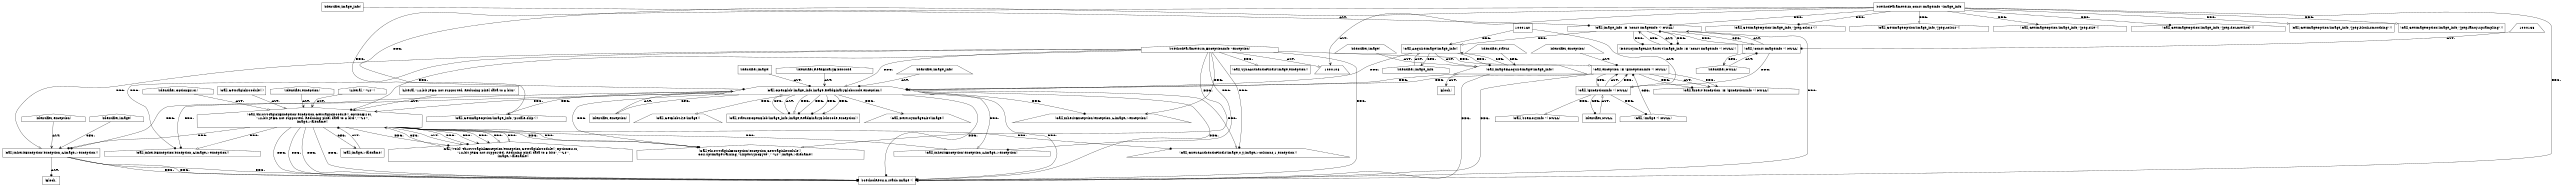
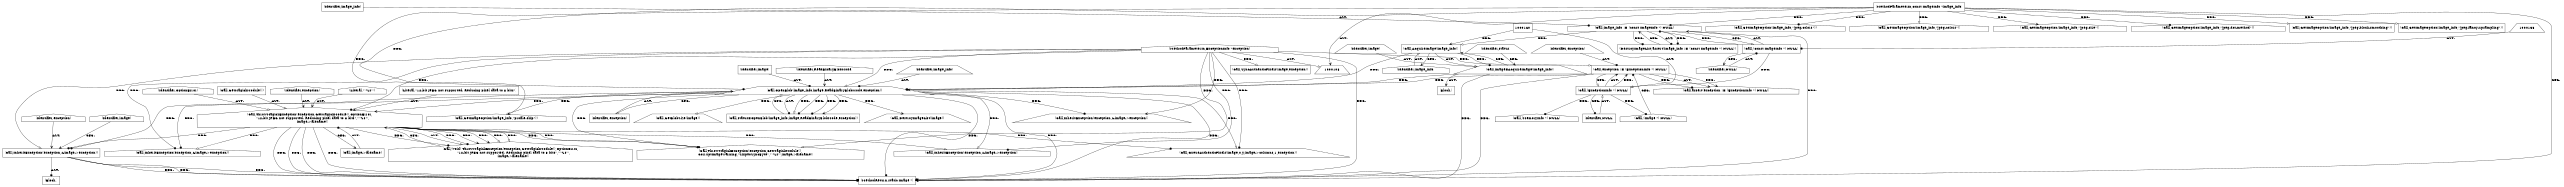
edge "(MethodParameterIn,const ImageInfo *image_info)" -> "(MethodReturn,static Image *)": label "DDG: " -> "CFG: "
edge "(Call,(ExceptionInfo *) NULL)" -> "(Call,(MemoryInfo *) NULL)": arrowhead onormal -> dot
